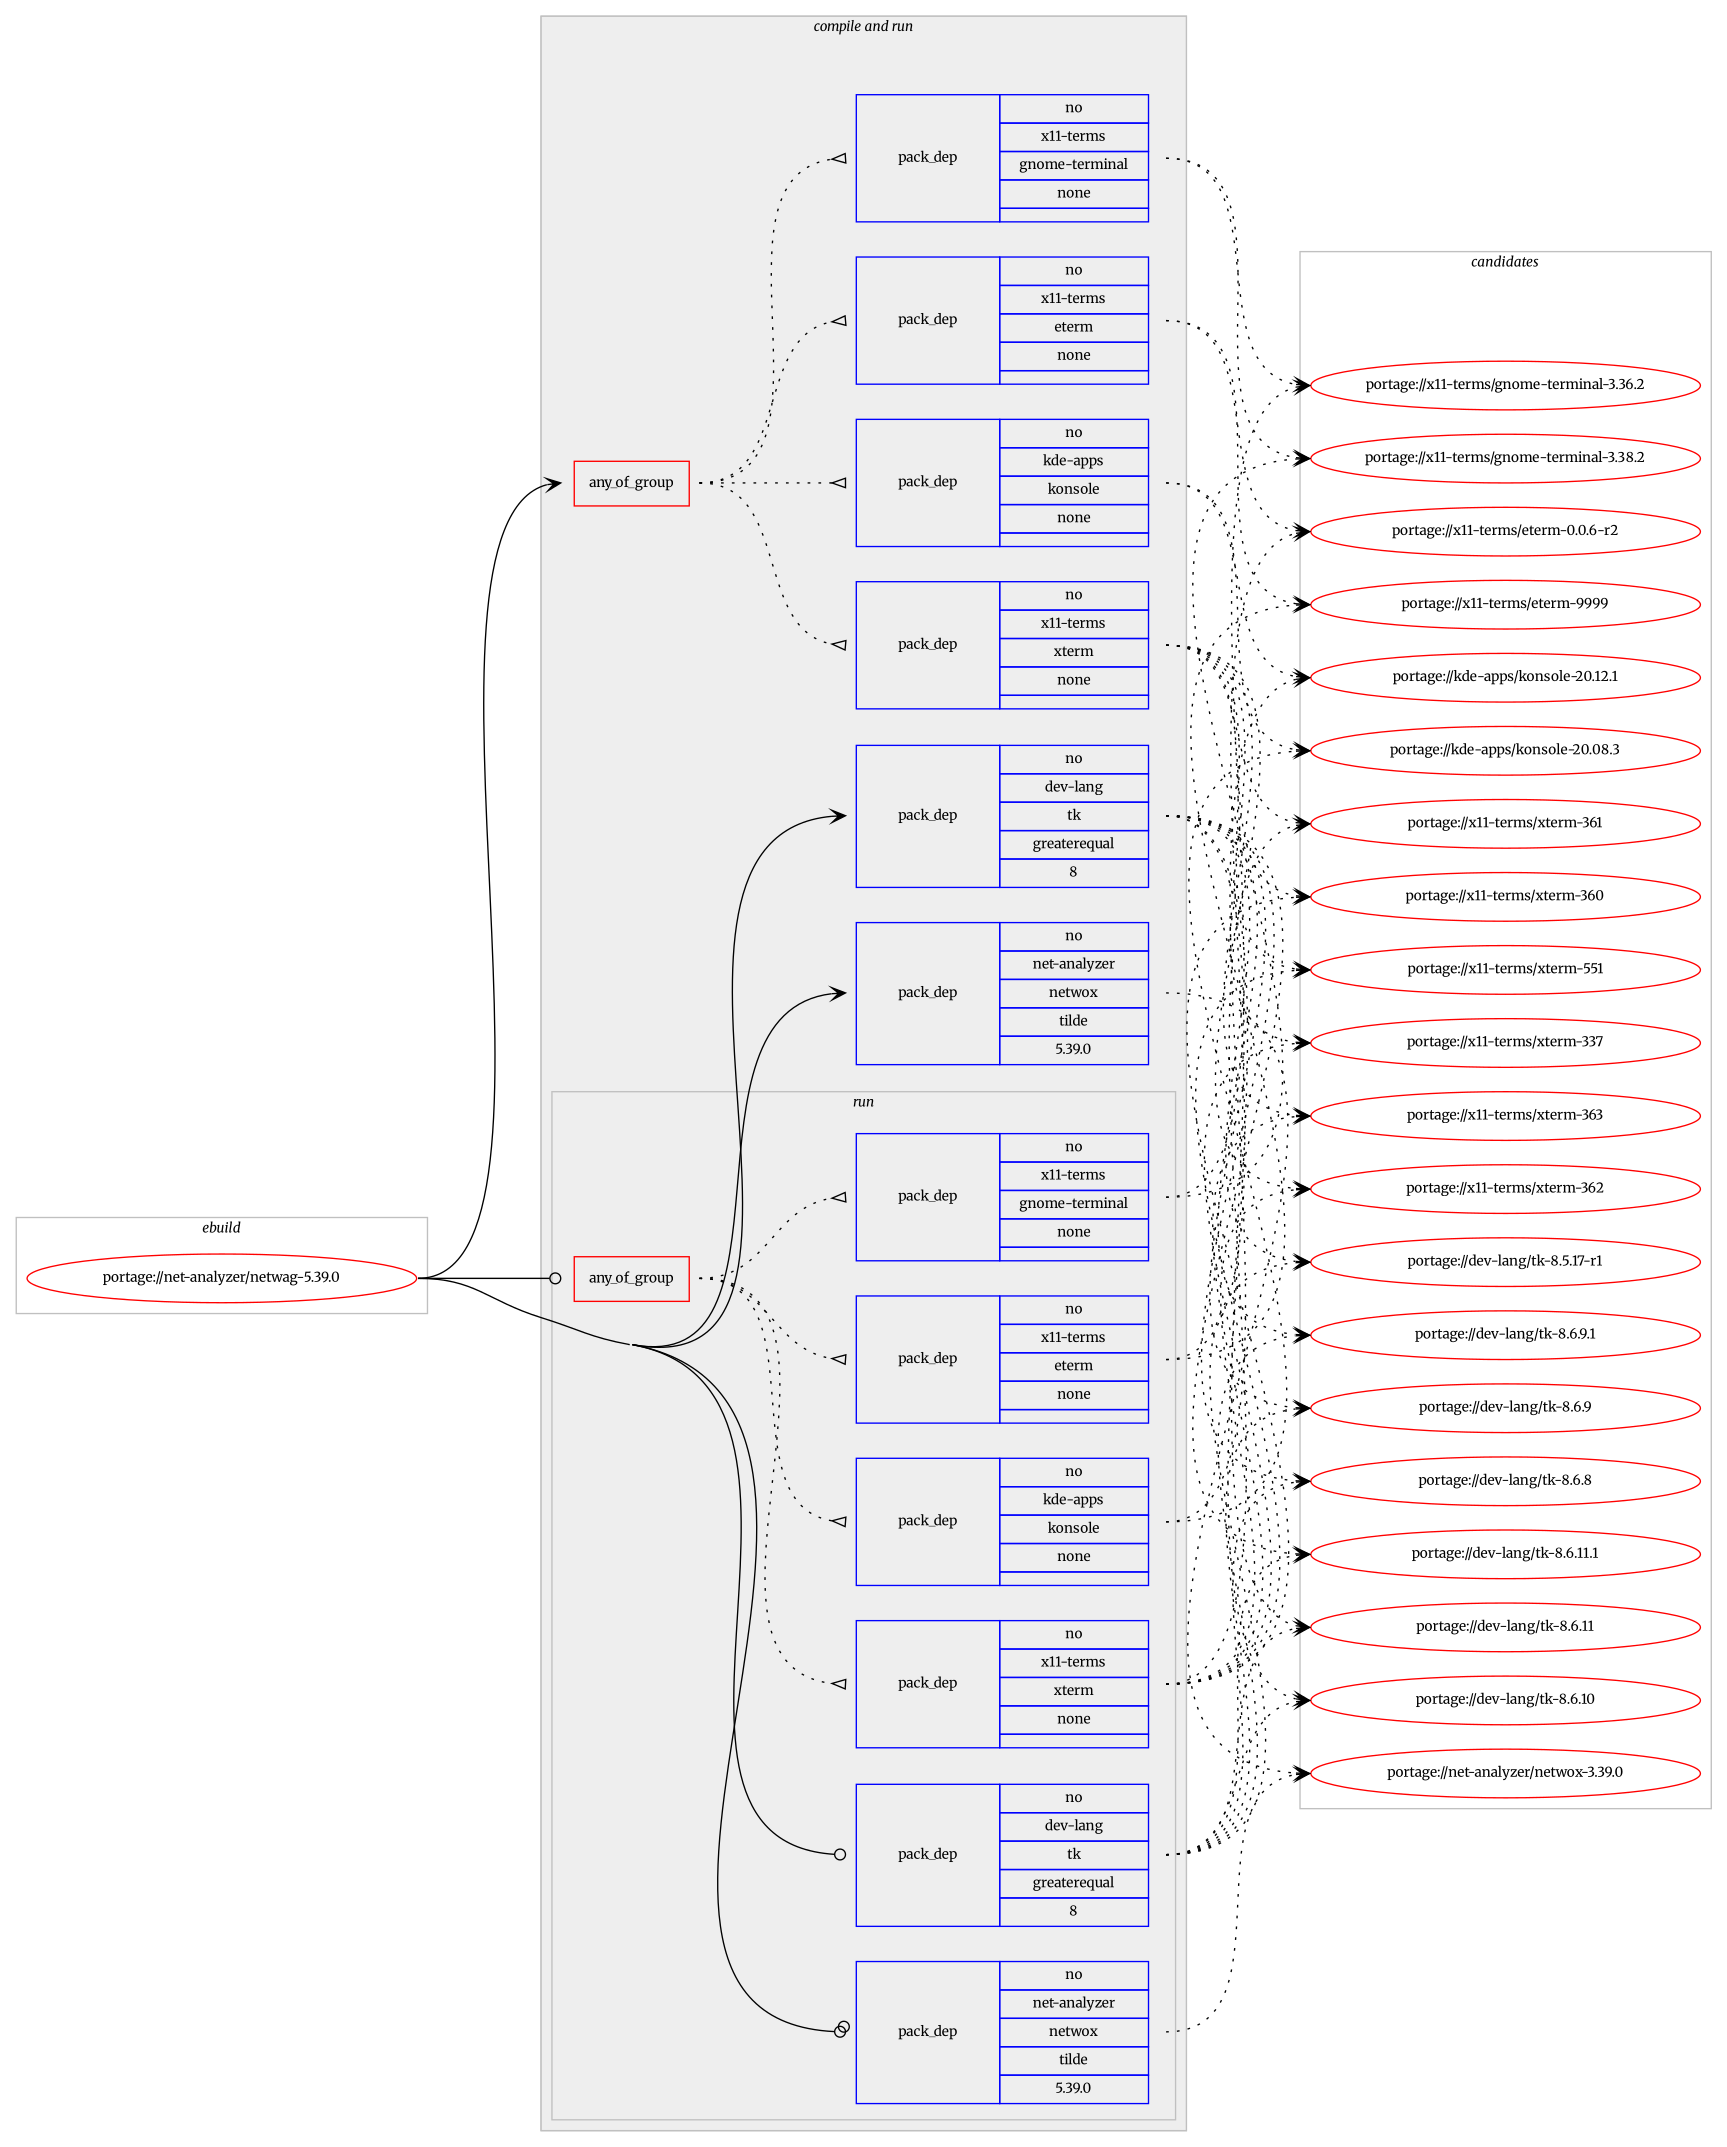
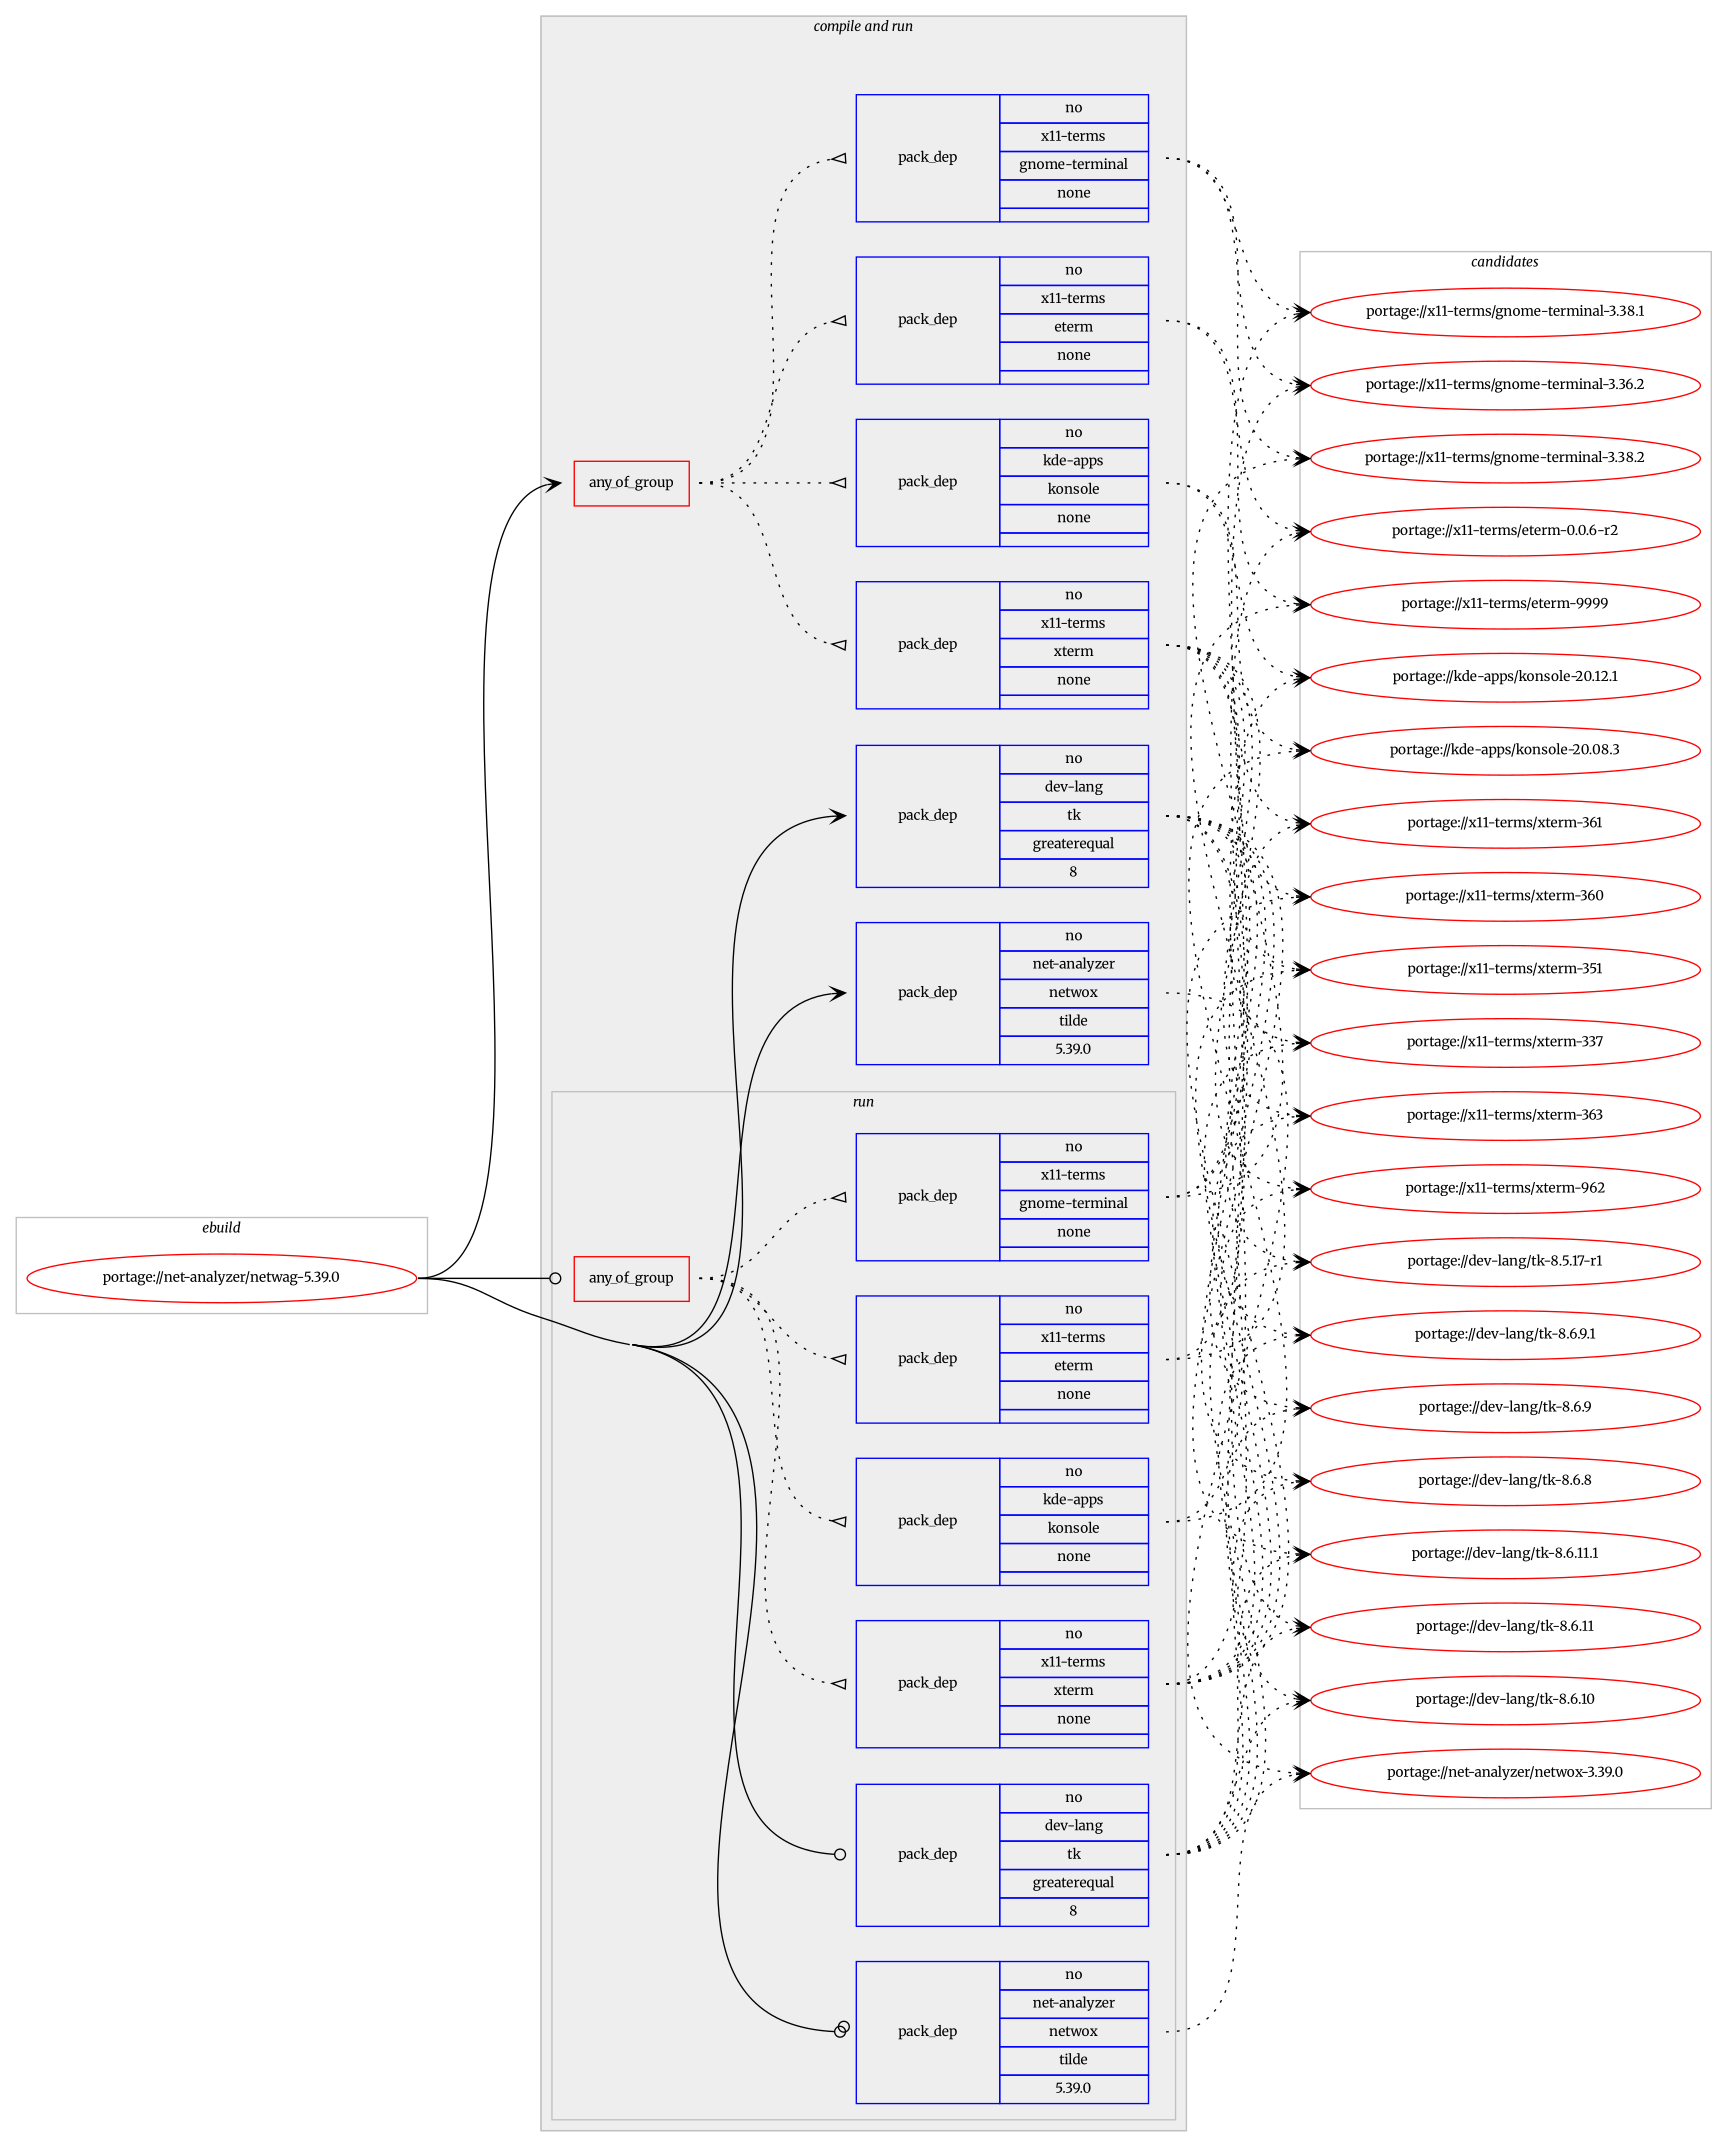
node "portage://x11-terms/gnome-terminal-3.38.1": added
node "portage://x11-terms/xterm-551": label "portage://x11-terms/xterm-551" -> "portage://x11-terms/xterm-351"
node "portage://x11-terms/xterm-362": label "portage://x11-terms/xterm-362" -> "portage://x11-terms/xterm-962"
